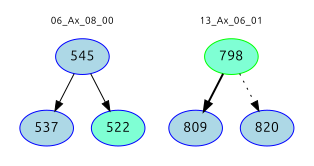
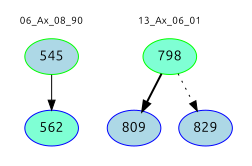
cluster "06_Ax_08_00": label "06_Ax_08_00" -> "06_Ax_08_90"
node "545": color blue -> green
node "537": removed
node "522": label "522" -> "562"
node "820": label "820" -> "829"
